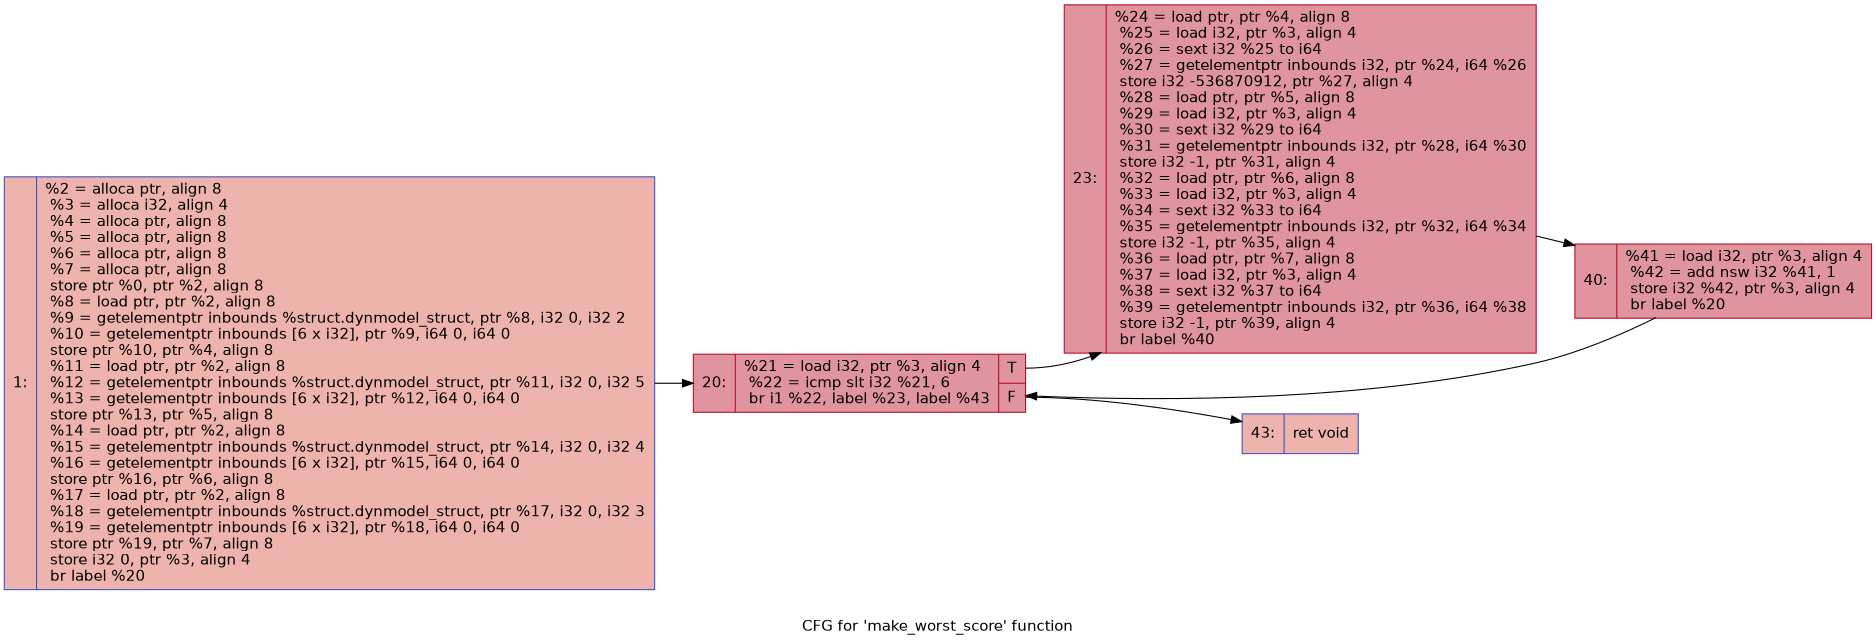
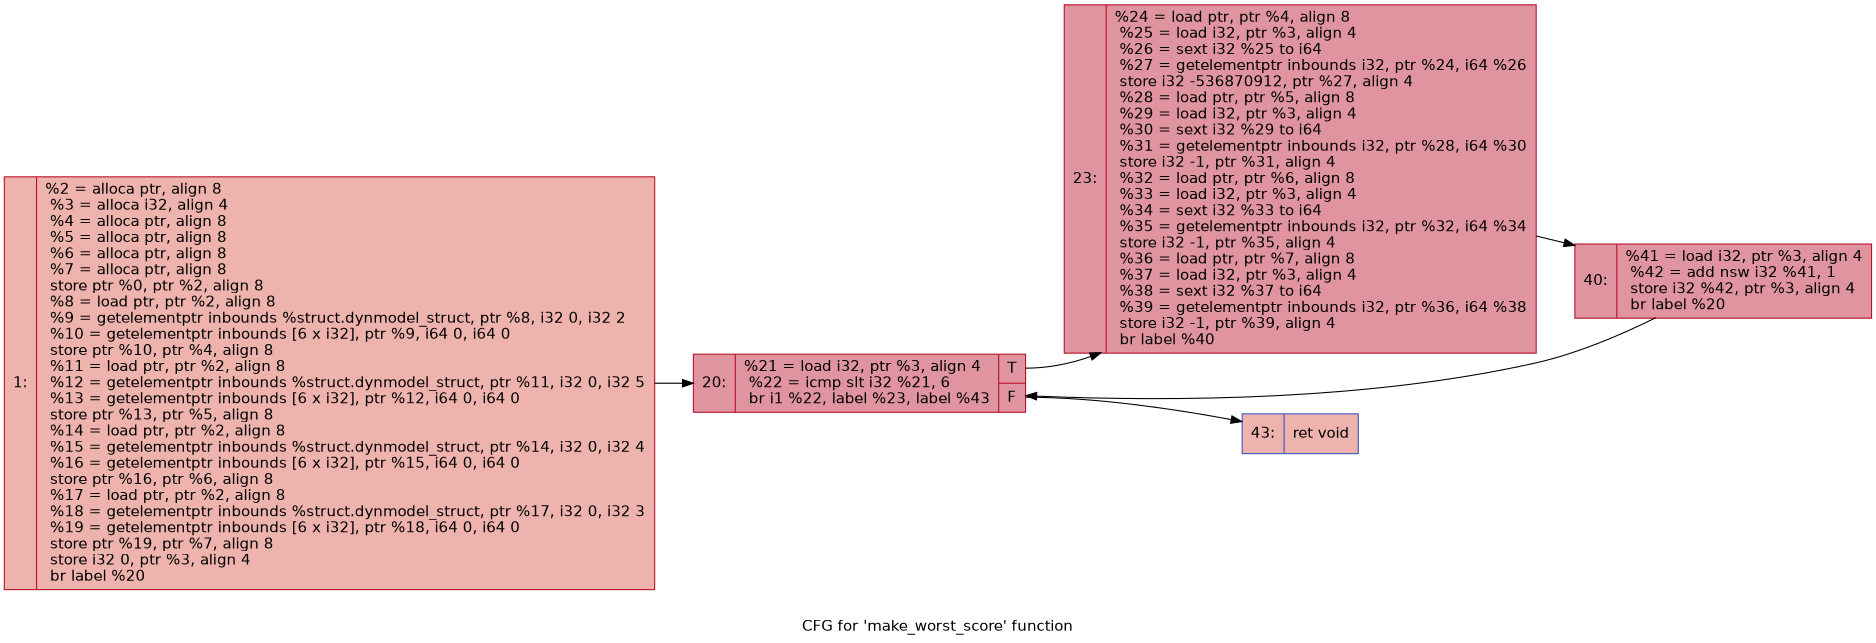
node "1:": color #3d50c3ff -> #b70d28ff
